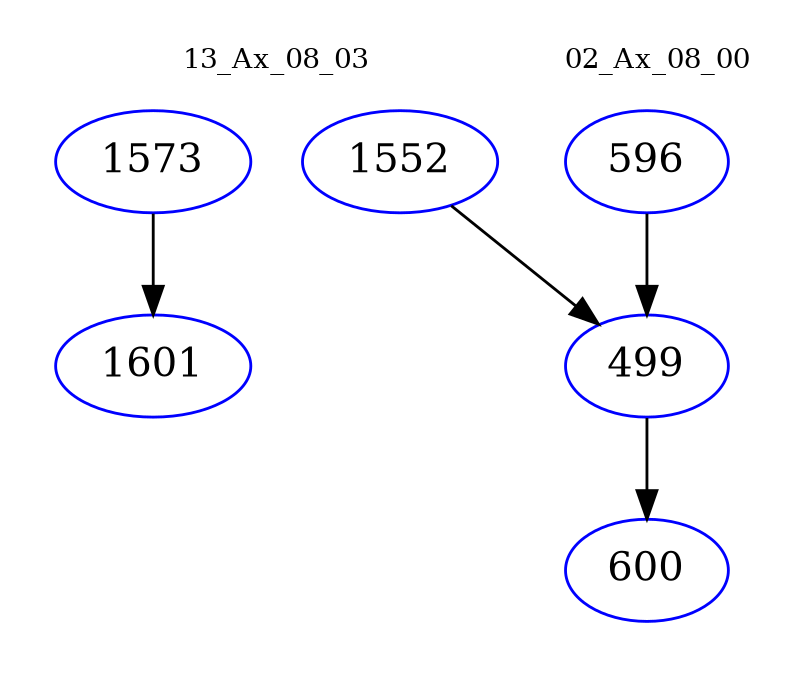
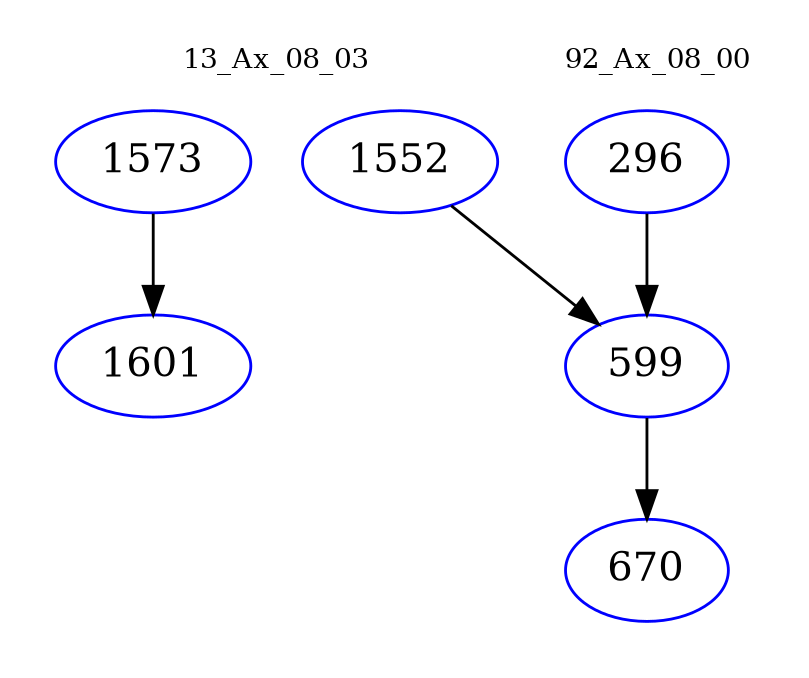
cluster "02_Ax_08_00": label "02_Ax_08_00" -> "92_Ax_08_00"
node "596": label "596" -> "296"
node "499": label "499" -> "599"
node "600": label "600" -> "670"
